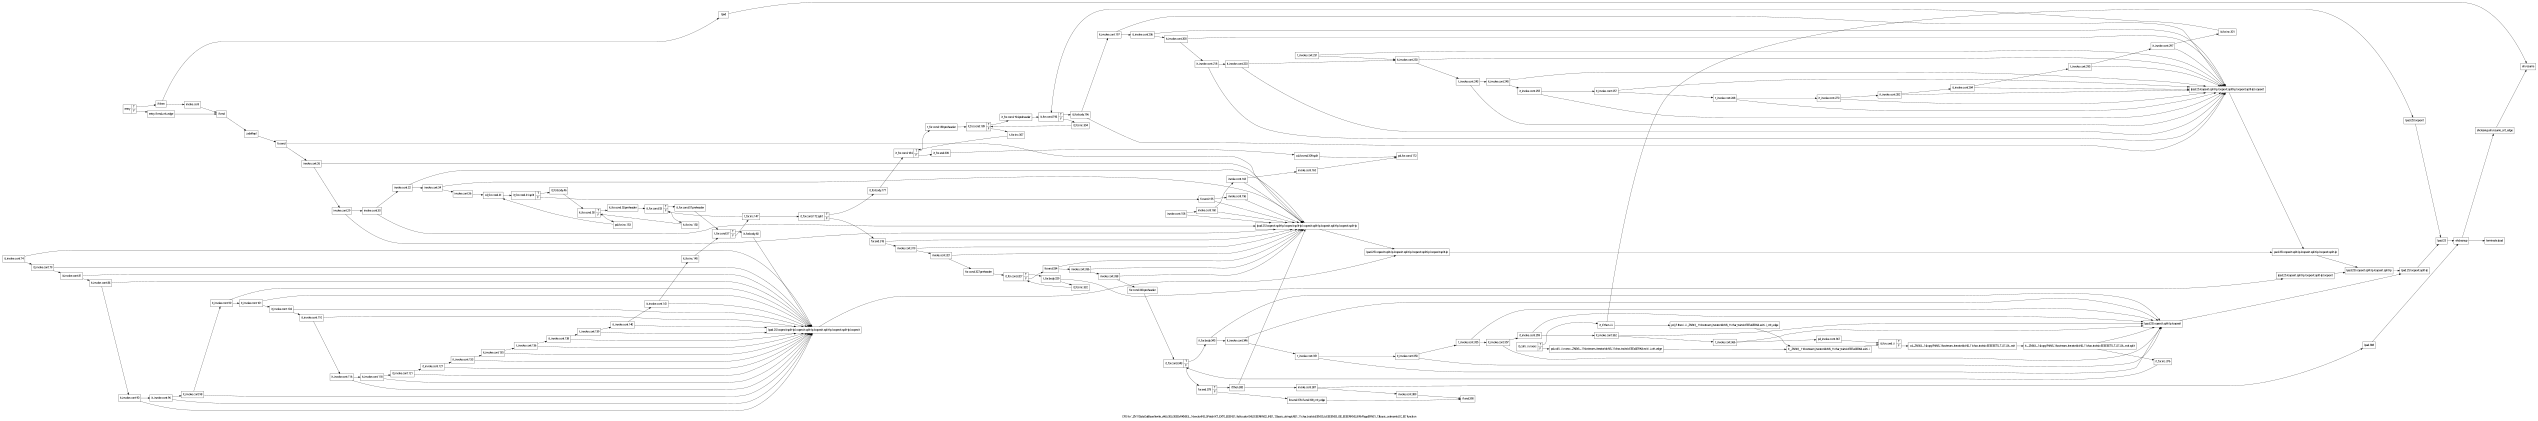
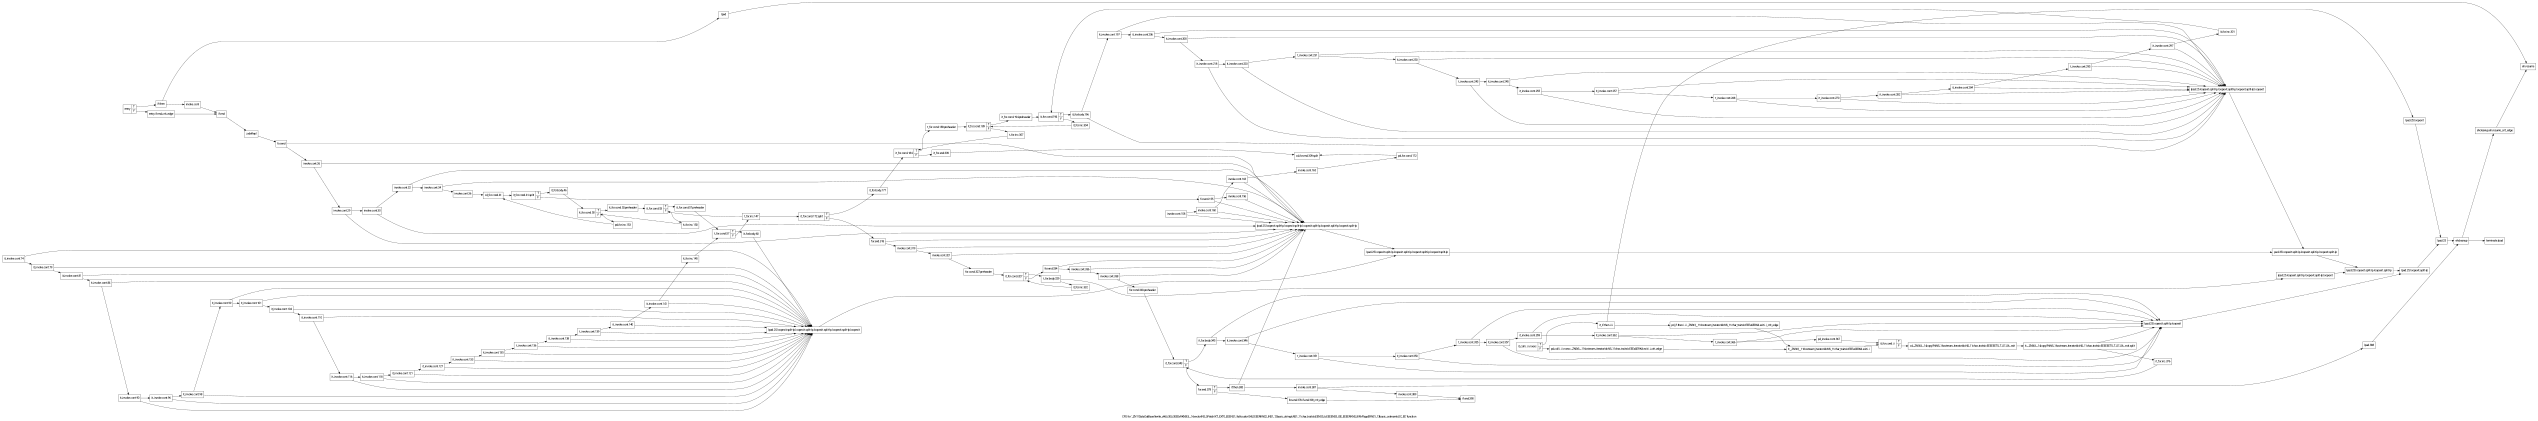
edge "it_invoke.cont.220" -> "it_invoke.cont.233": now "it_invoke.cont.220" -> "it_invoke.cont.231"
edge "pd_for.end.309.split" -> "pd_for.cond.172": reversed
